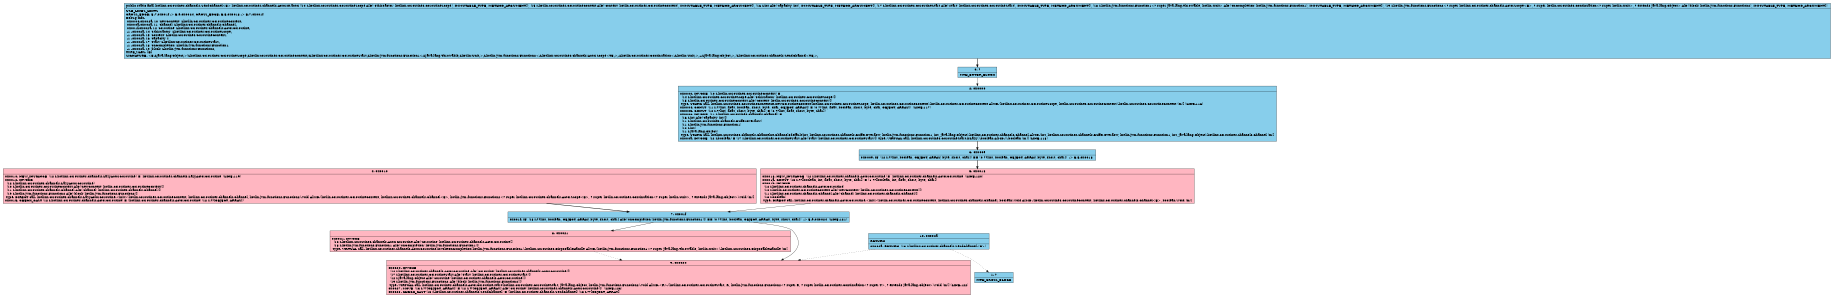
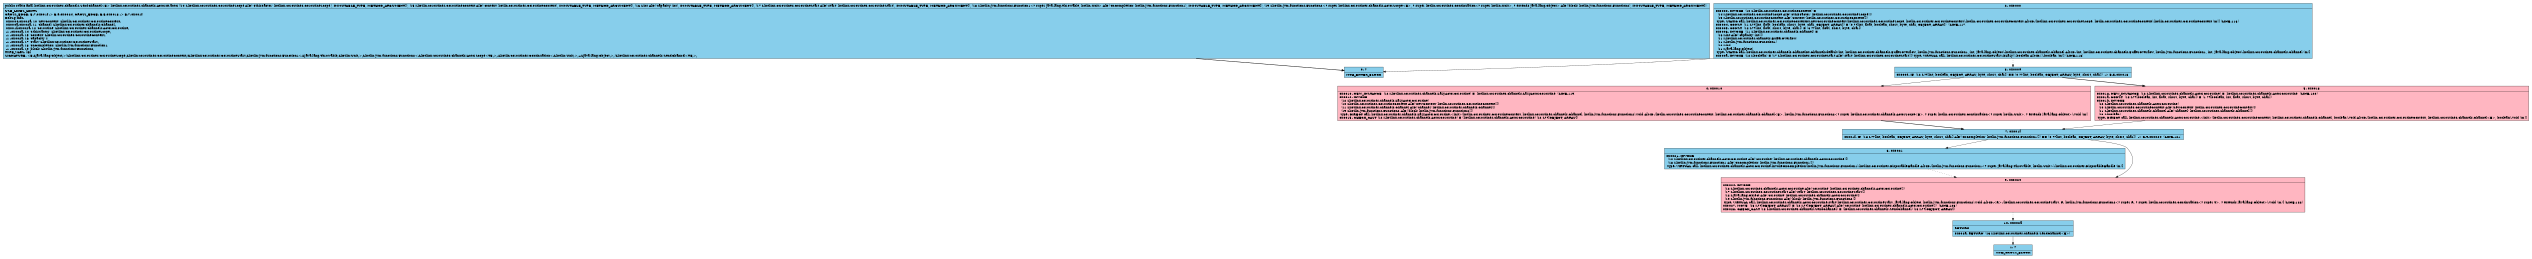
edge "0: ?" -> "2: 0x0000": reversed
edge "3: 0x000e" -> "4: 0x0010": added
edge "2: 0x0000" -> "3: 0x000e": style bold -> dotted
node "8: 0x0021": fillcolor lightpink -> skyblue
edge "10: 0x002a" -> "9: 0x0024": reversed
edge "10: 0x002a" -> "1: ?": style dotted -> solid
